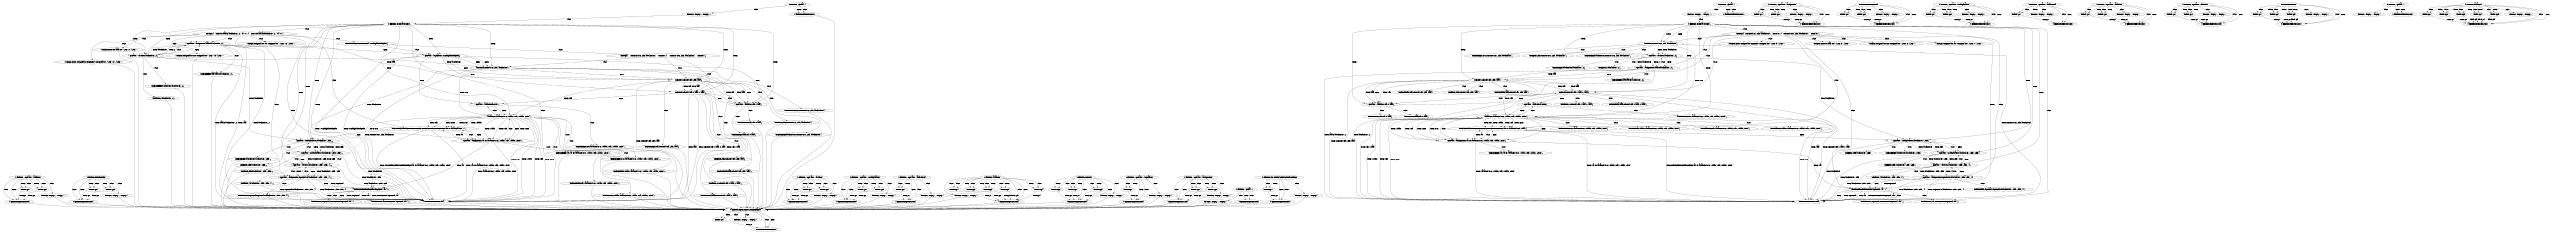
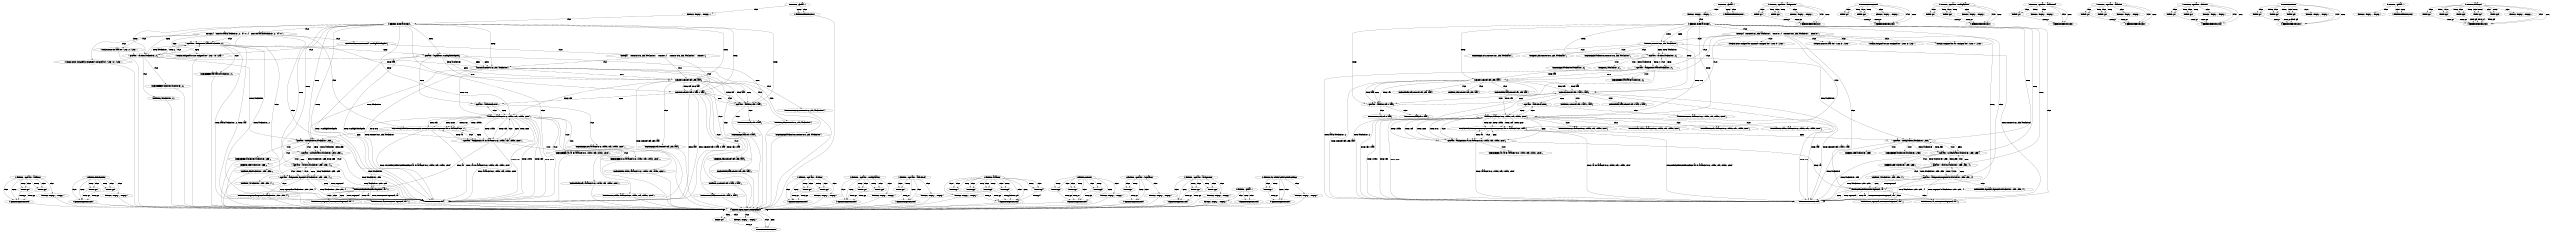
node "<(LOCAL,unsigned int var: unsigned int)<SUB>16</SUB>>": removed
edge "(CONTROL_STRUCTURE,IF,if (!use_high_bit_depth_))" -> "(<operator>.logicalNot,!use_high_bit_depth_)": now "(CONTROL_STRUCTURE,IF,if (!use_high_bit_depth_))" -> "<(LOCAL,unsigned int sse: unsigned int)<SUB>15</SUB>>"
